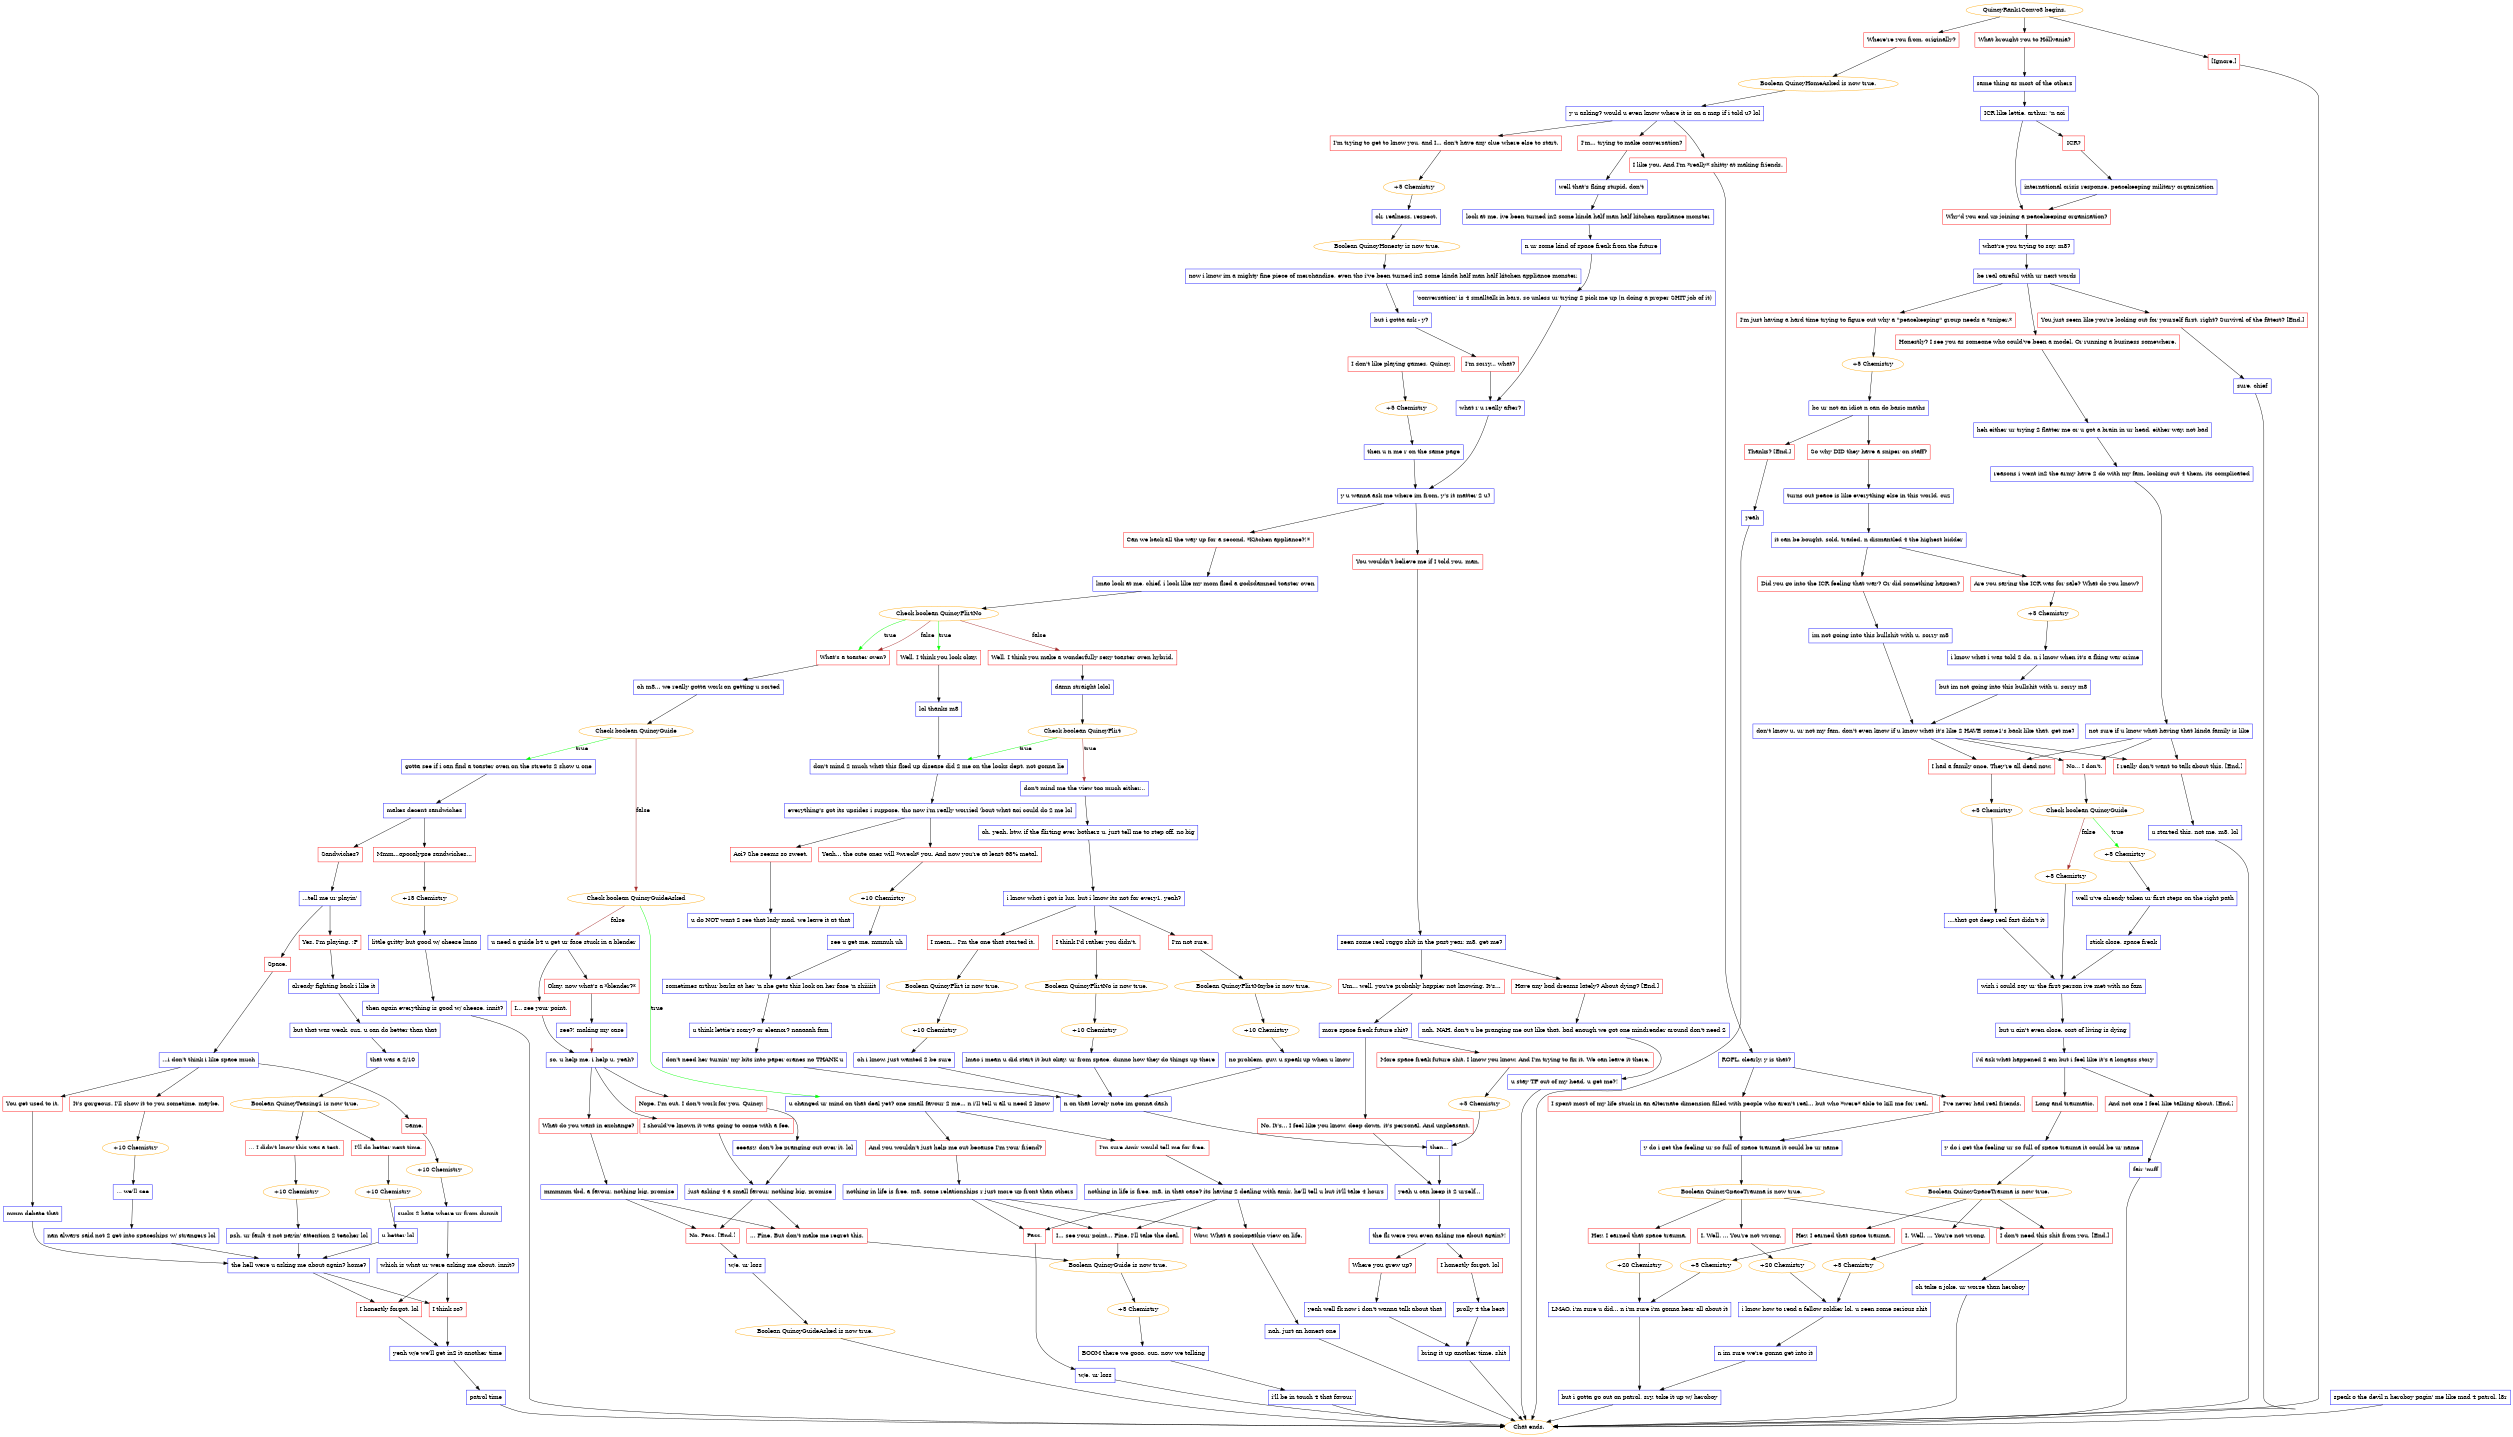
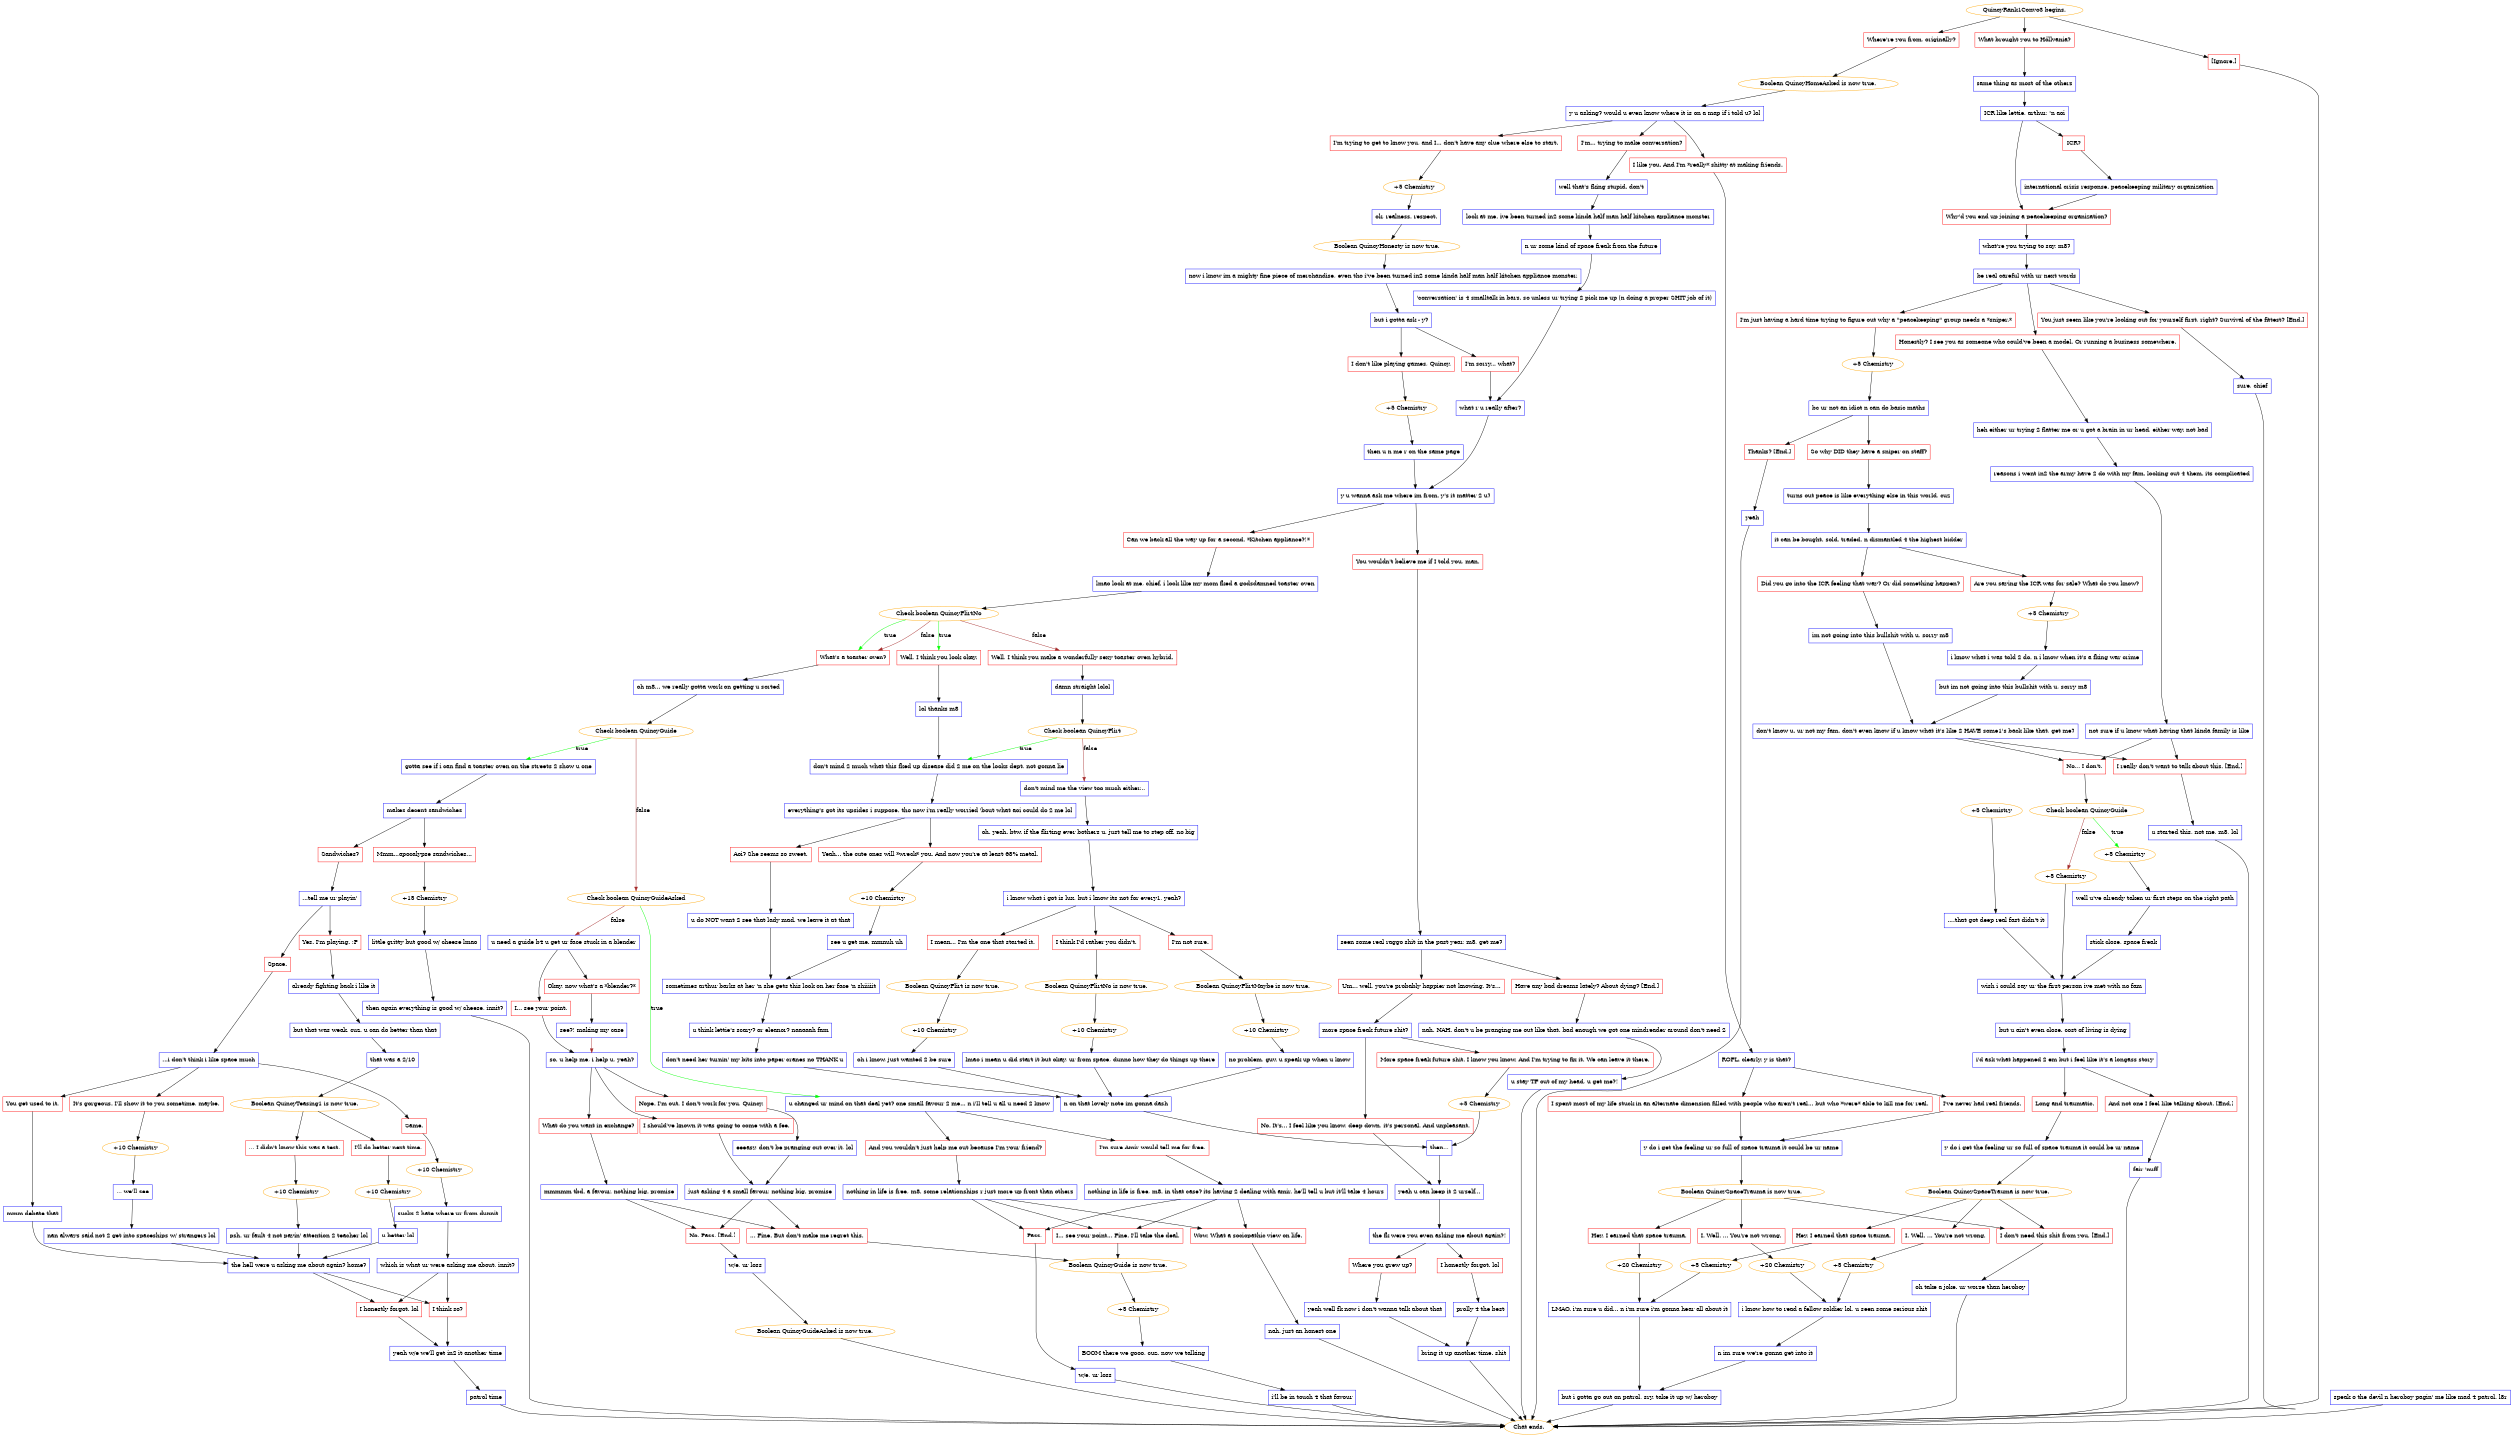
edge "but i gotta ask - y?" -> "I don't like playing games, Quincy.": added
edge "Check boolean QuincyFlirt" -> "don't mind me the view too much either...": label "true" -> "false"
node "I had a family once. They're all dead now.": removed
